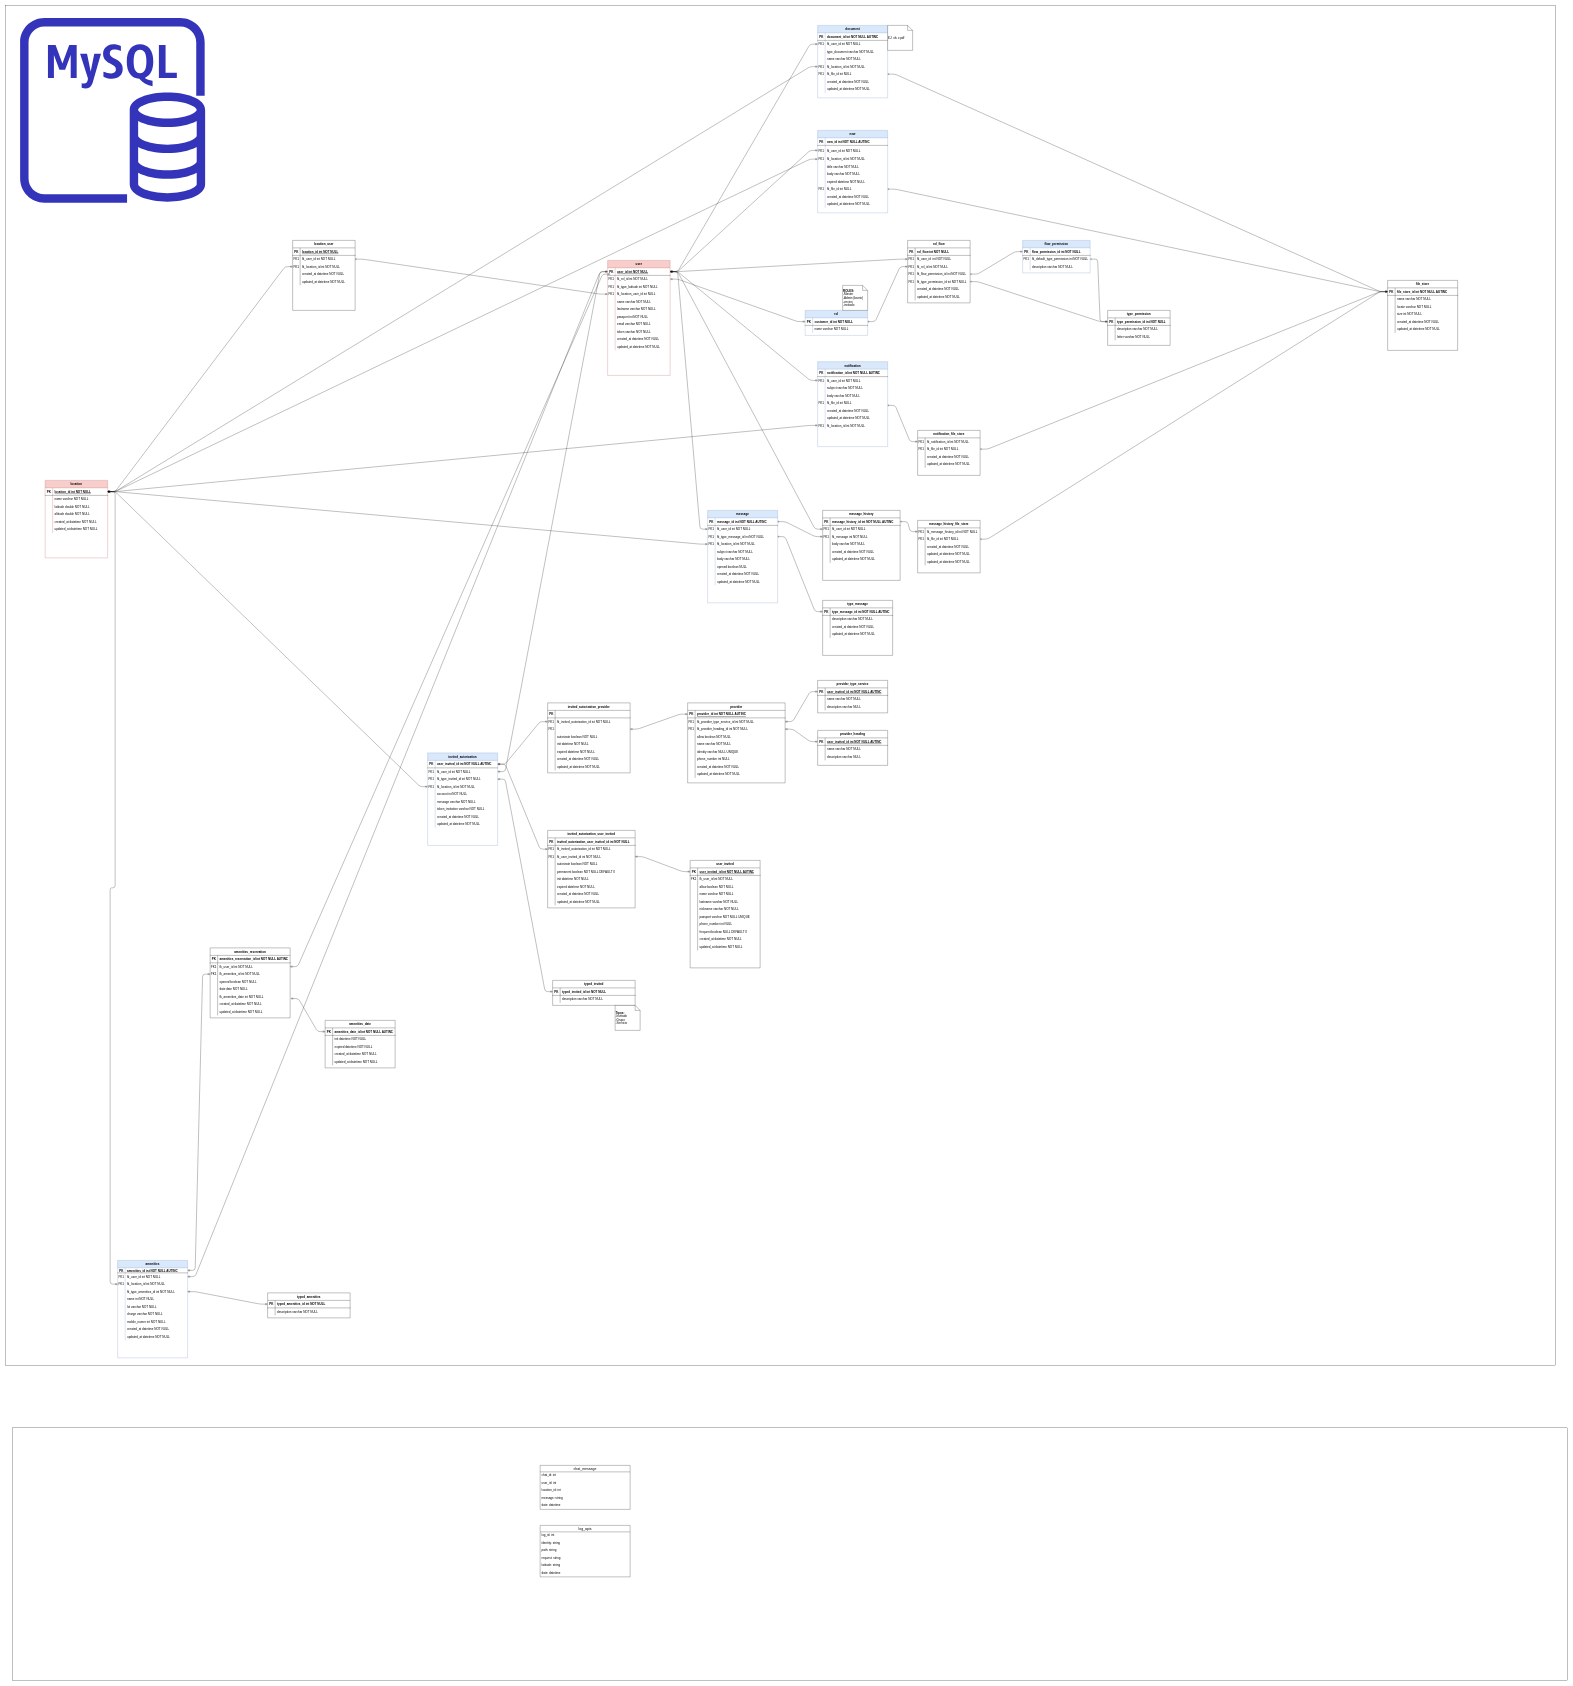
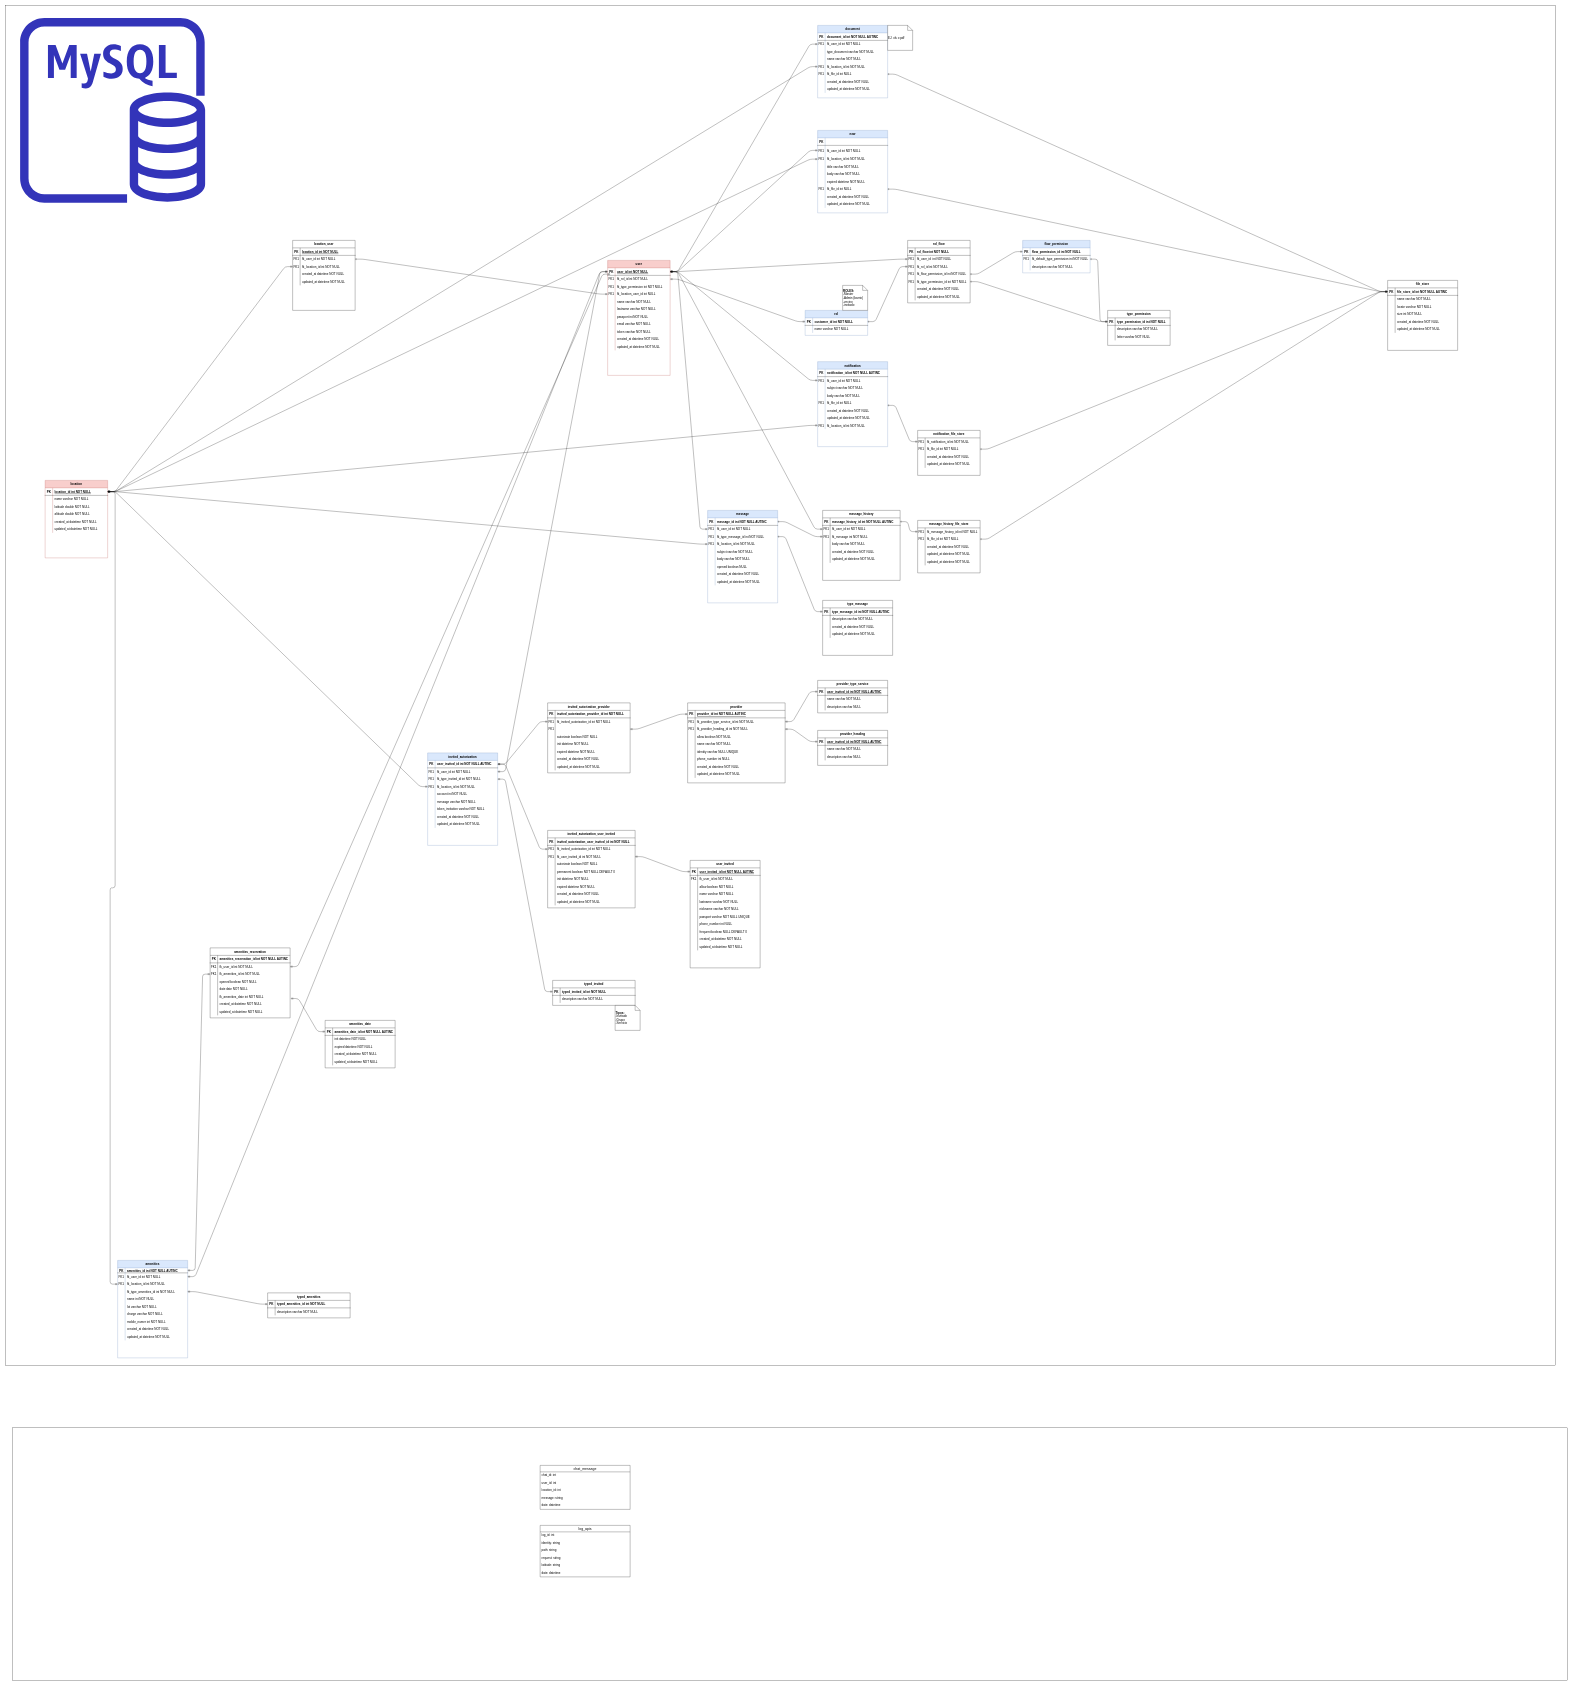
node "new_id int NOT NULL AUTINC": removed
node "fk_type_latitude int NOT NULL": label "fk_type_latitude int NOT NULL" -> "fk_type_permission int NOT NULL"
node "invited_autorization_provider_id int NOT NULL": added
